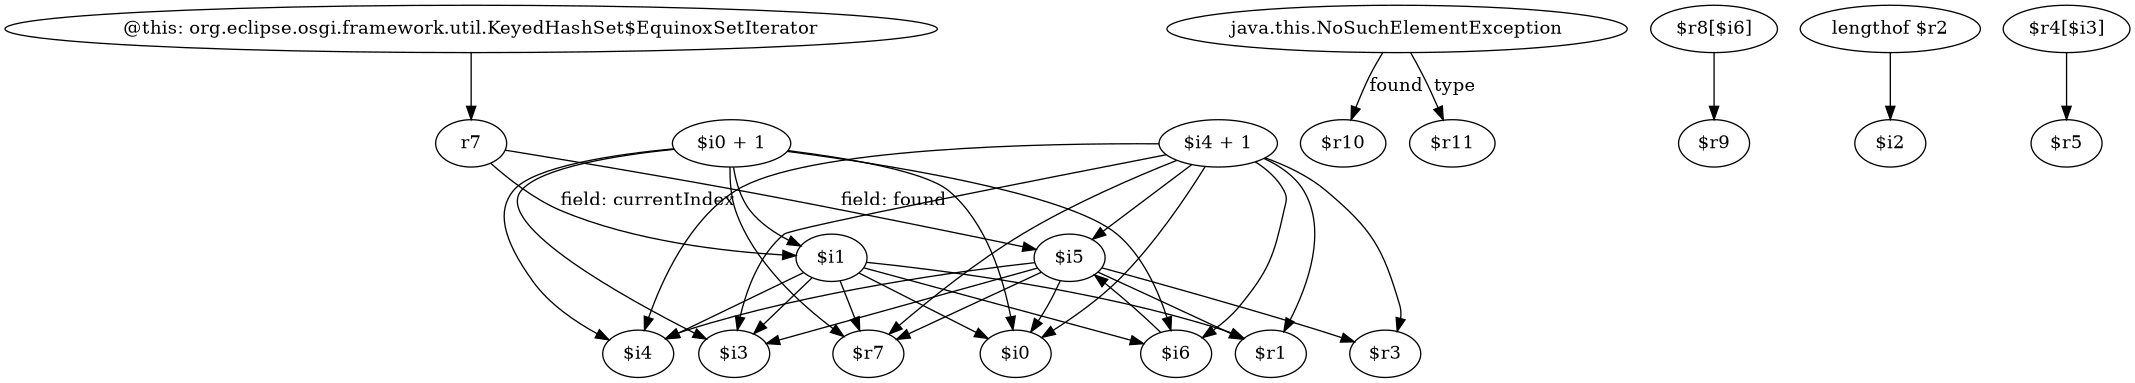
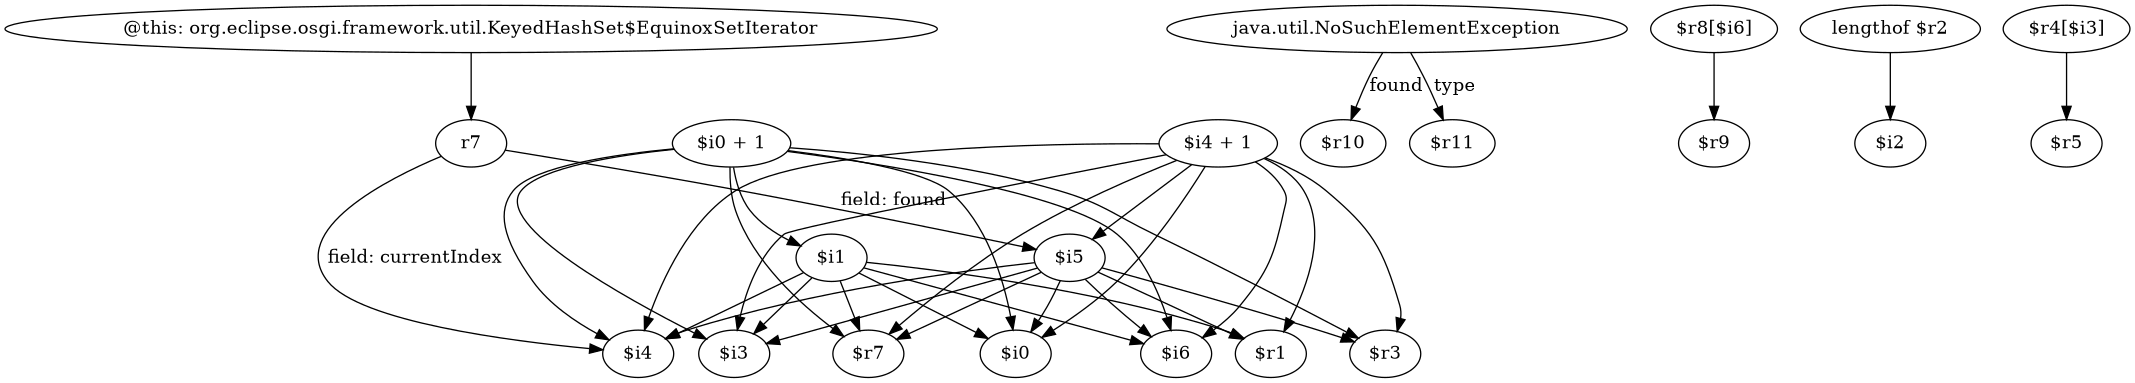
node "java.this.NoSuchElementException": label "java.this.NoSuchElementException" -> "java.util.NoSuchElementException"
edge "$i0 + 1" -> "$r3": added
edge "r7" -> "$i1": now "r7" -> "$i4"
edge "$i6" -> "$i5": reversed
